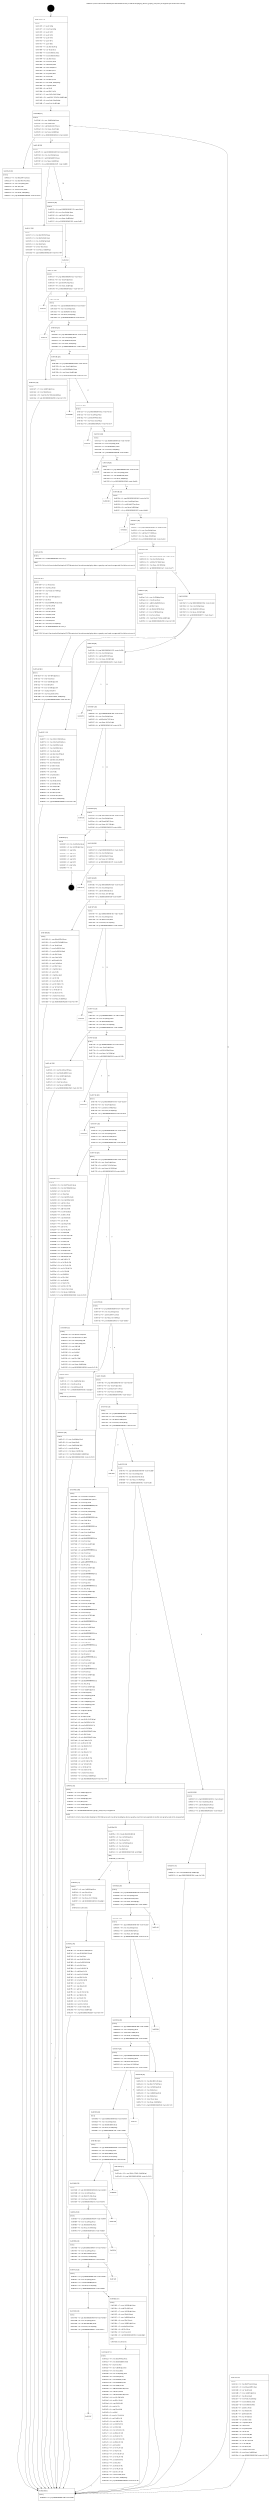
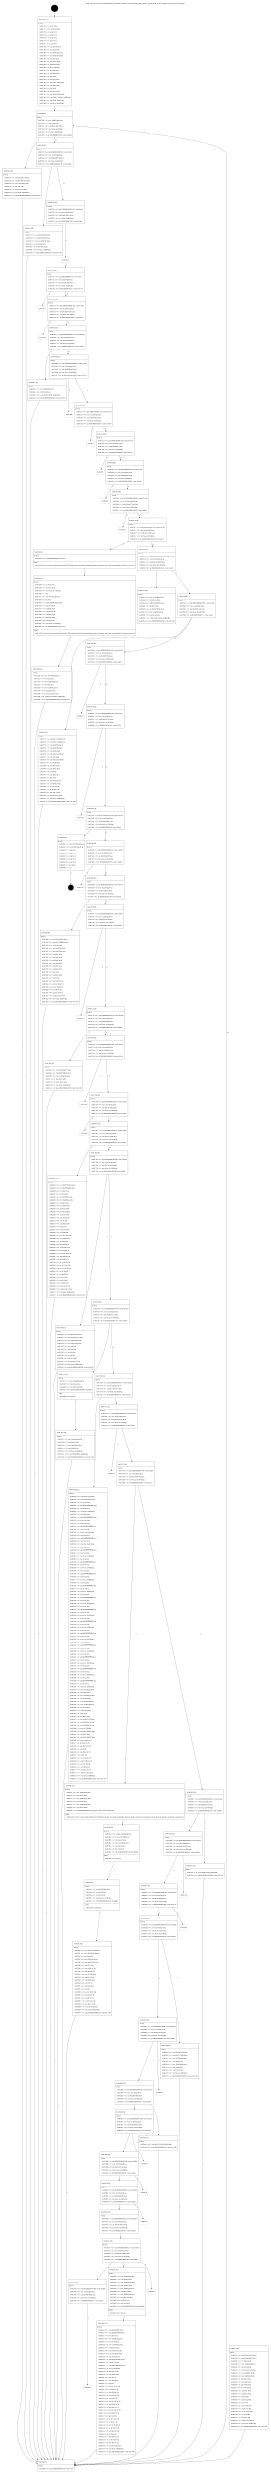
edge "0x401f8a [29]" -> "0x40182b [28]": now "0x40180f [28]" -> "0x40182b [28]"
edge "0x40190b [28]" -> "0x401b41": now "0x401927 [28]" -> "0x401b41"
